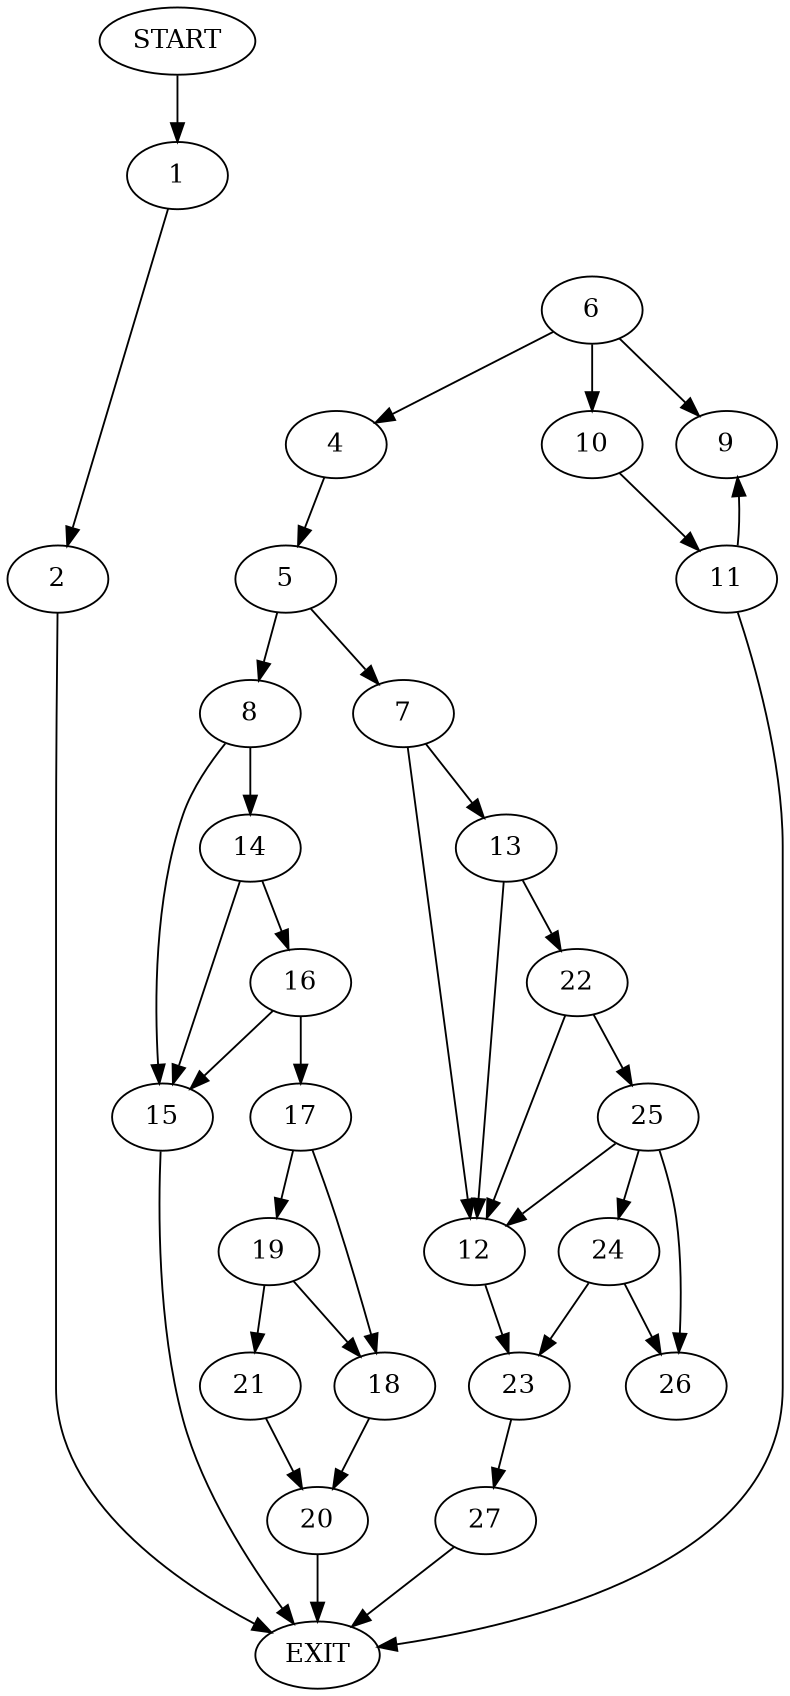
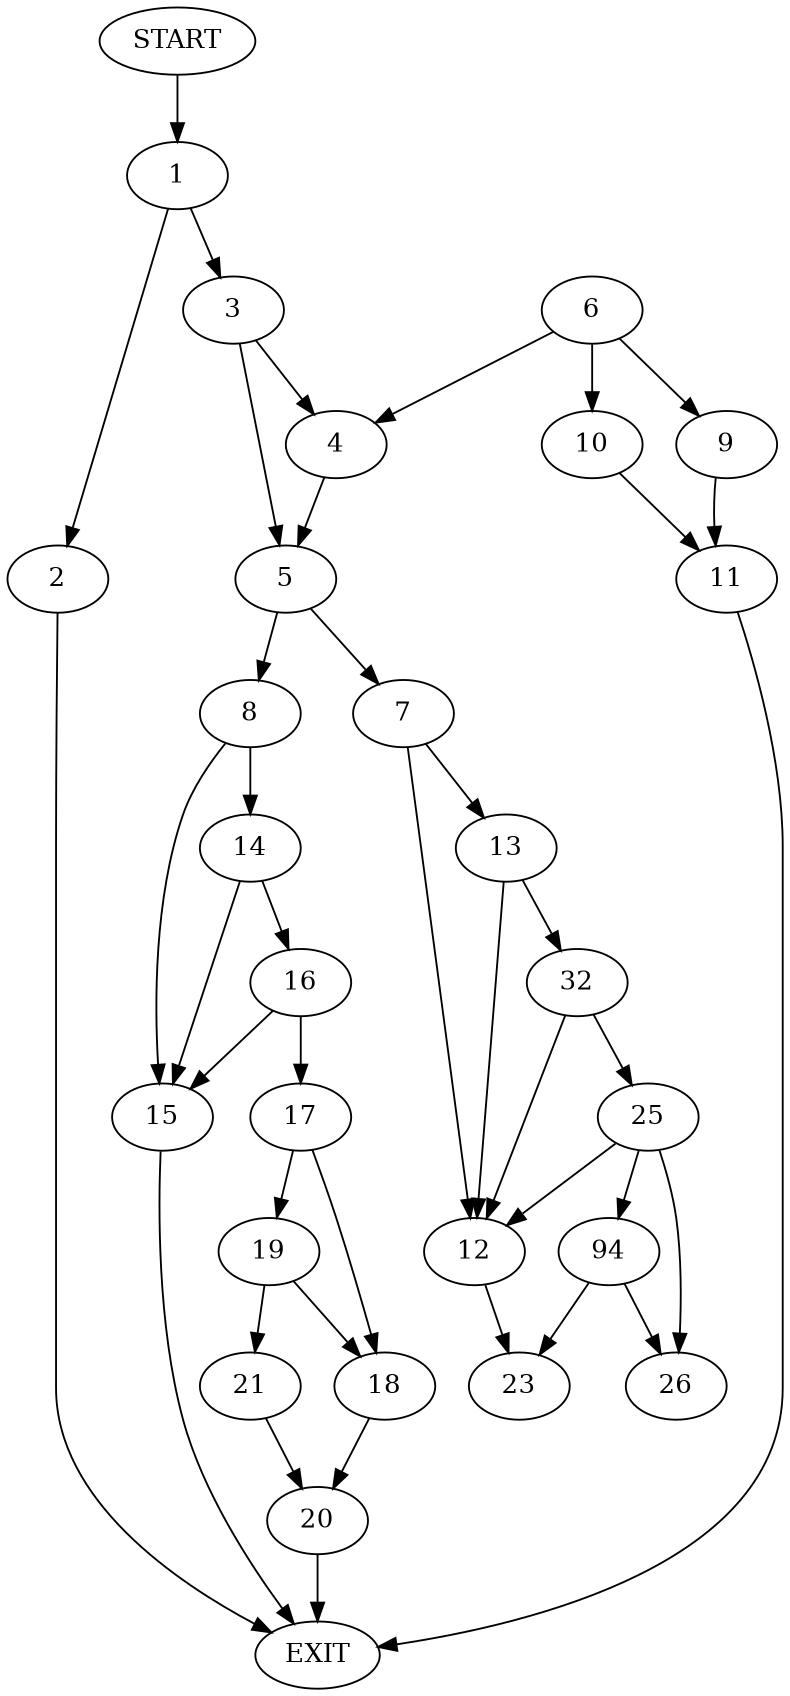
node "3": added
edge "11" -> "9": reversed
node "22": label "22" -> "32"
node "24": label "24" -> "94"
node "27": removed
